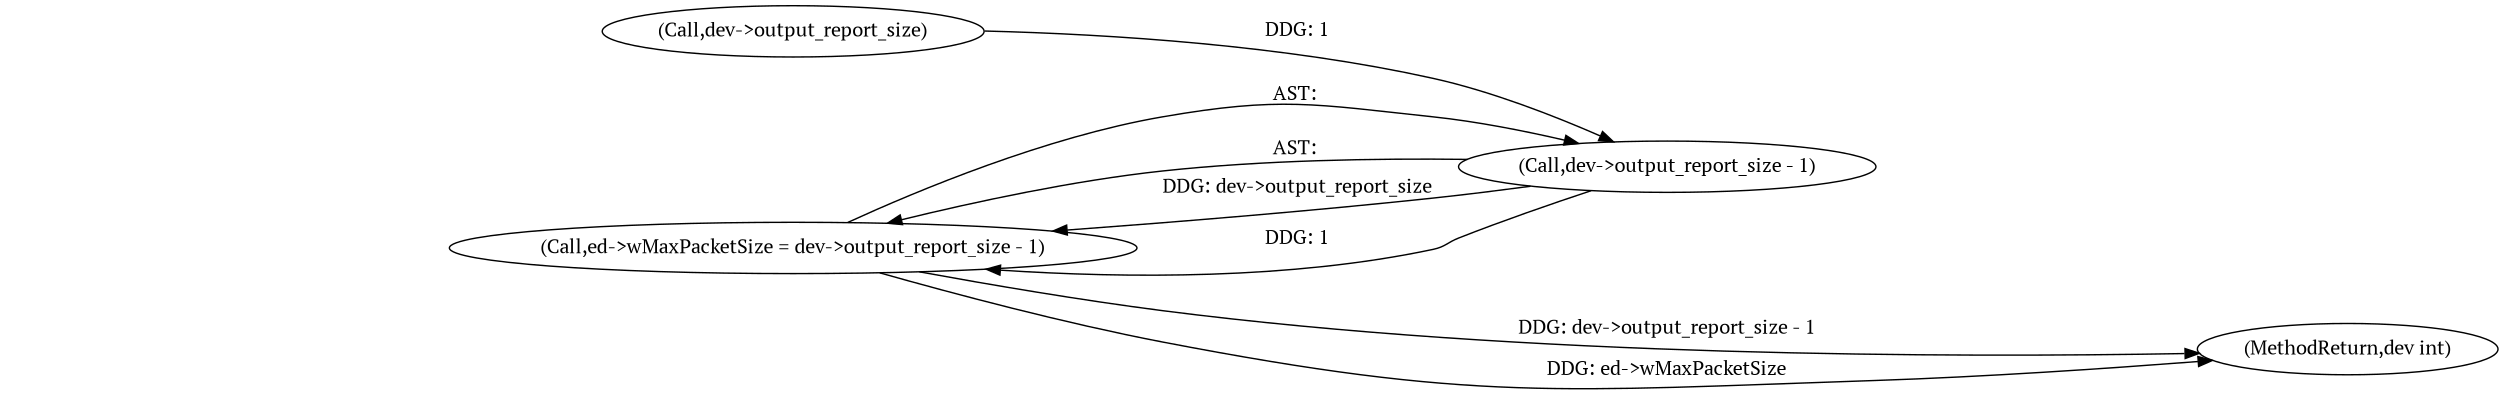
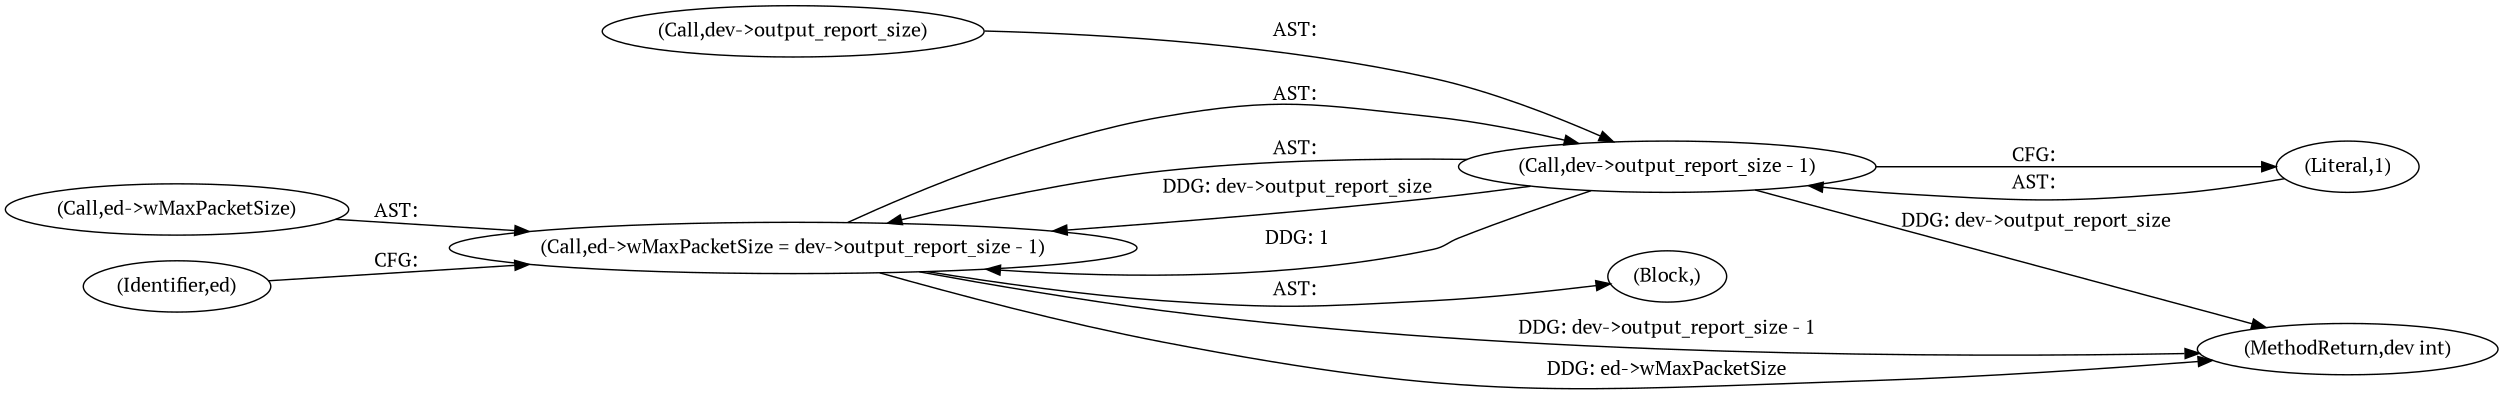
edge "(Call,dev->output_report_size)" -> "(Call,dev->output_report_size - 1)": label "DDG: 1" -> "AST: "
node "(Literal,1)": added
node "(Call,ed->wMaxPacketSize)": added
edge "(Call,dev->output_report_size - 1)" -> "(MethodReturn,dev int)": added, label "DDG: dev->output_report_size"
node "(Block,)": added
node "(Identifier,ed)": added
